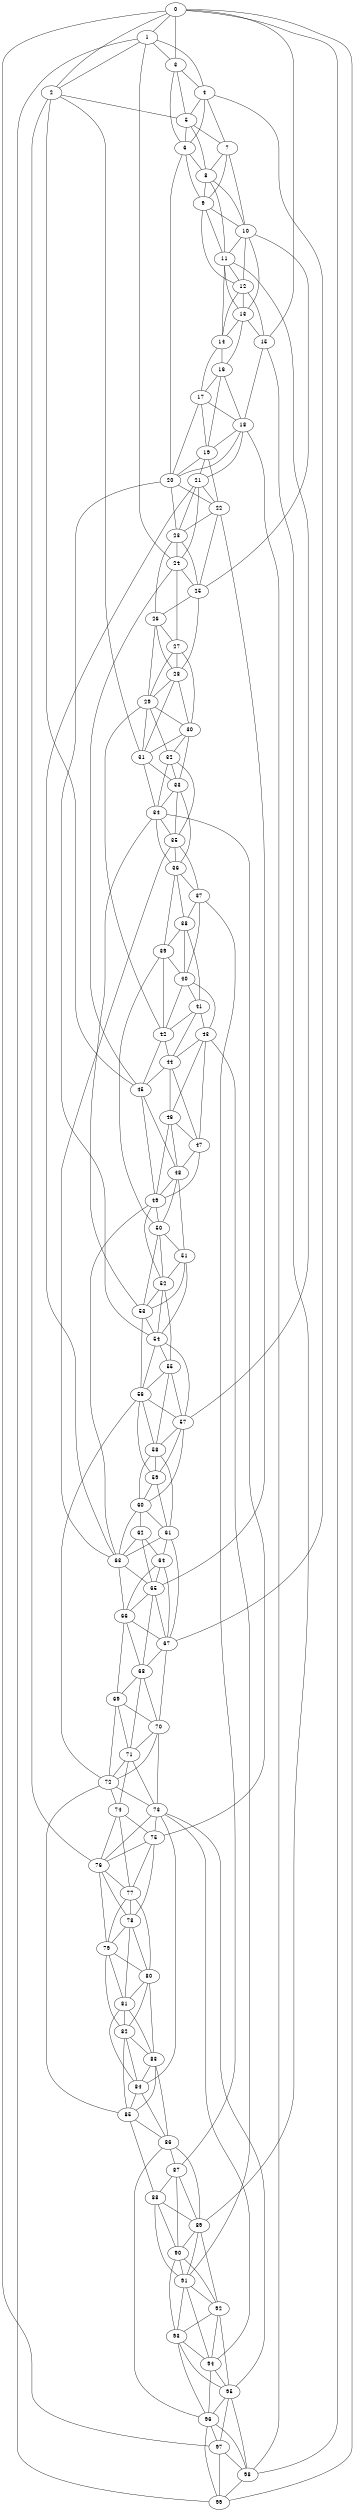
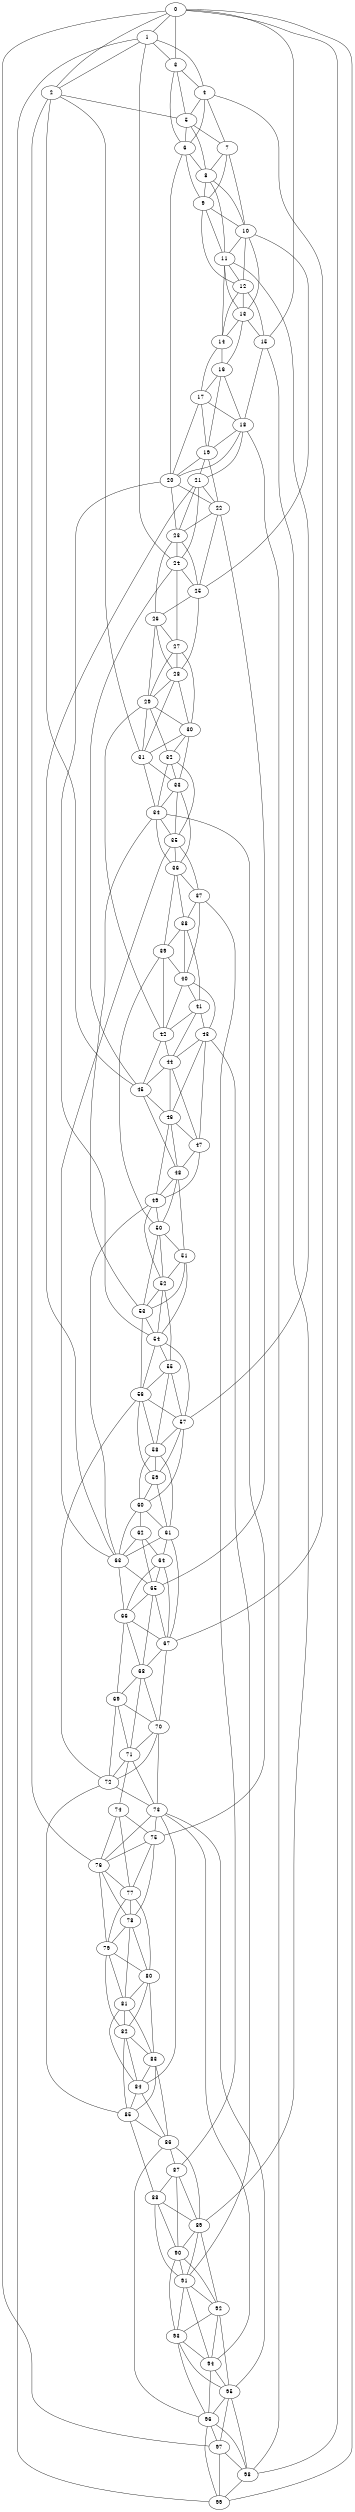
edge "45" -- "49": now "45" -- "46"
edge "72" -- "74": removed
